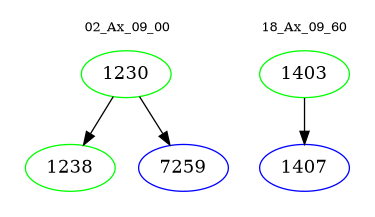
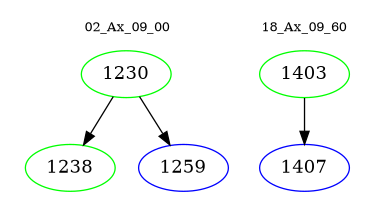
node "7259": label "7259" -> "1259"
